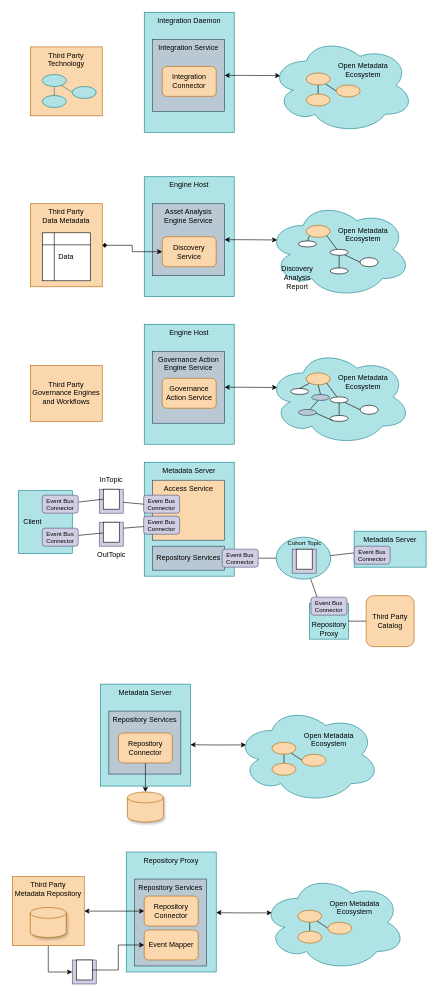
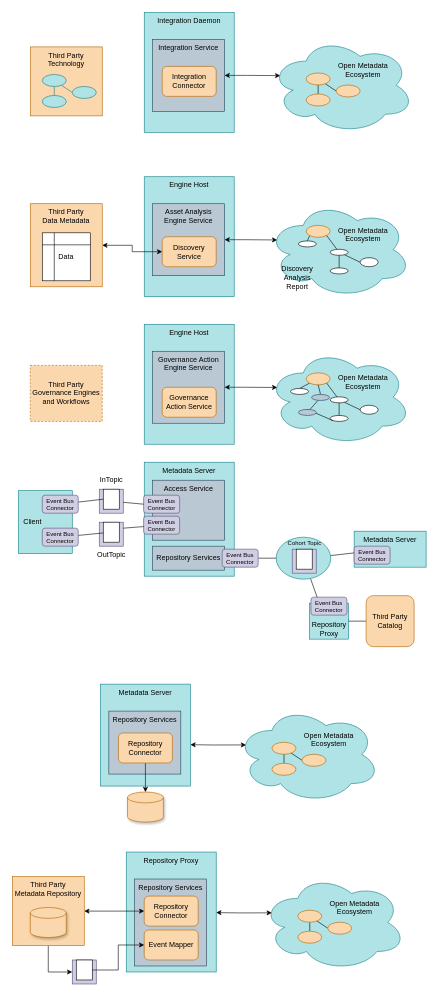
edge "Third Party Data Metadata" -- "Discovery Service": arrowhead diamond -> classic
node "Third Party Governance Engines and Workflows": style solid -> dashed
node "Governance Action Service": moved (189, 393) -> (189, 402)
node "Access Service": fillcolor #fad7ac -> #bac8d3
